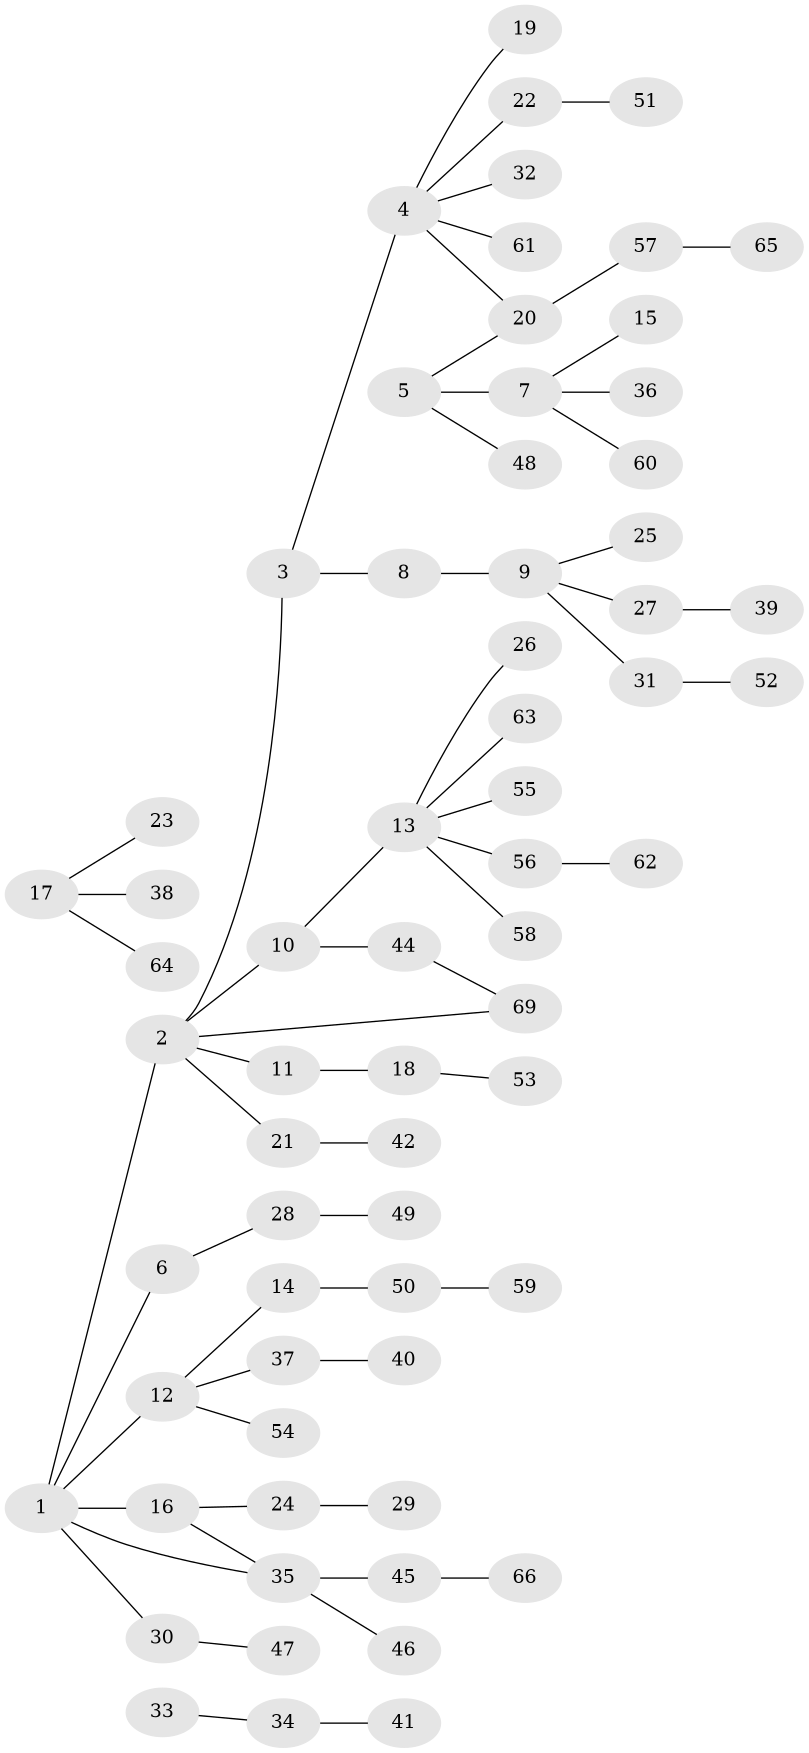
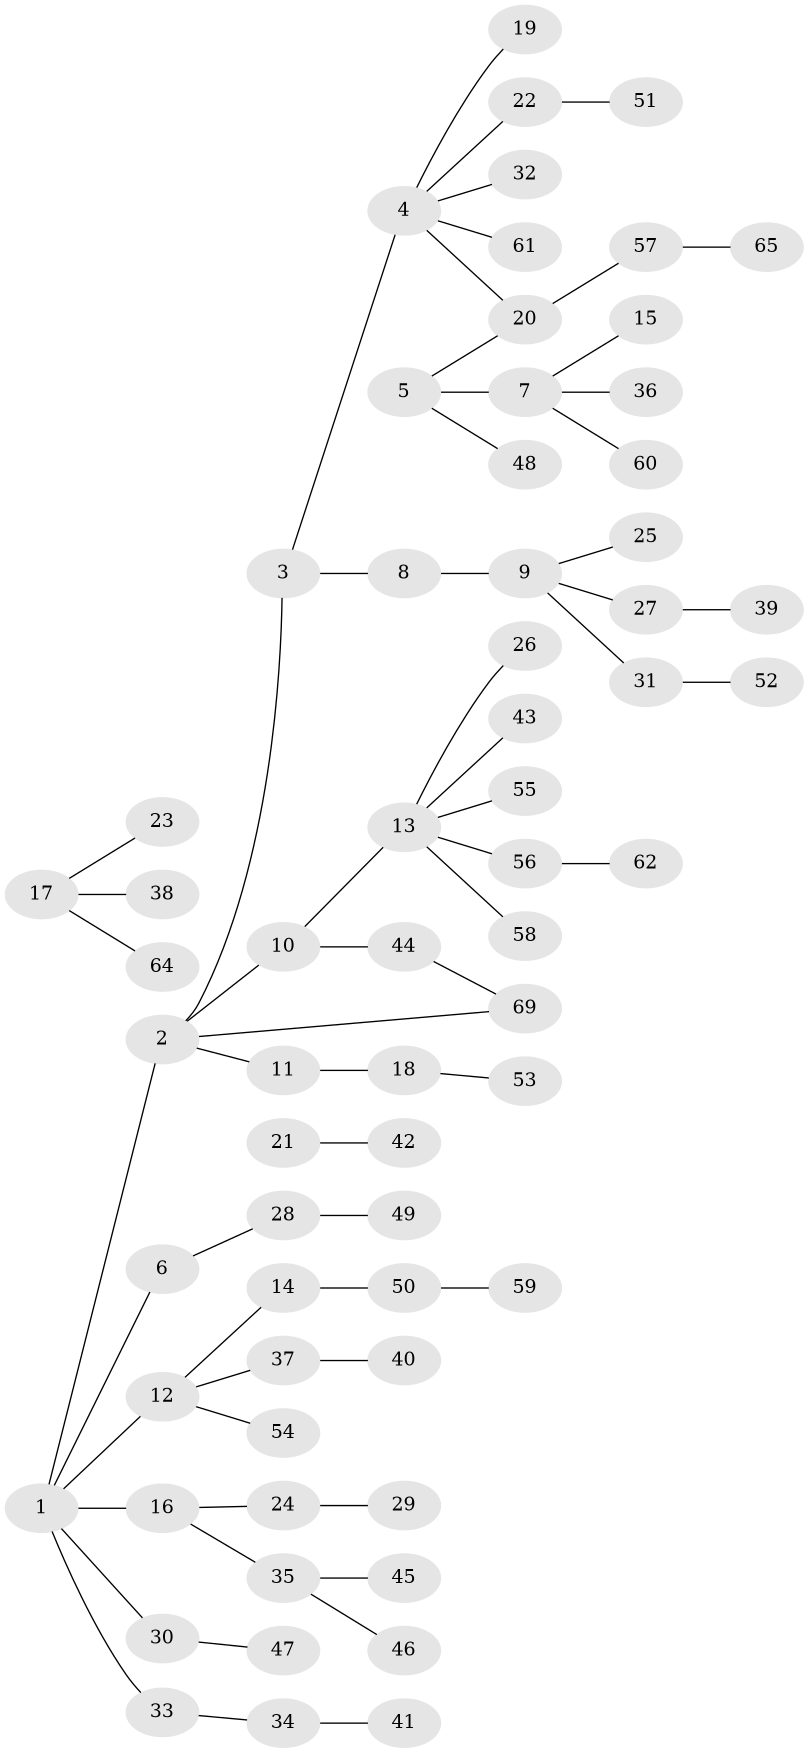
node "63": label "63" -> "43"
edge "2" -- "21": removed
edge "1" -- "35": now "1" -- "33"
node "66": removed
